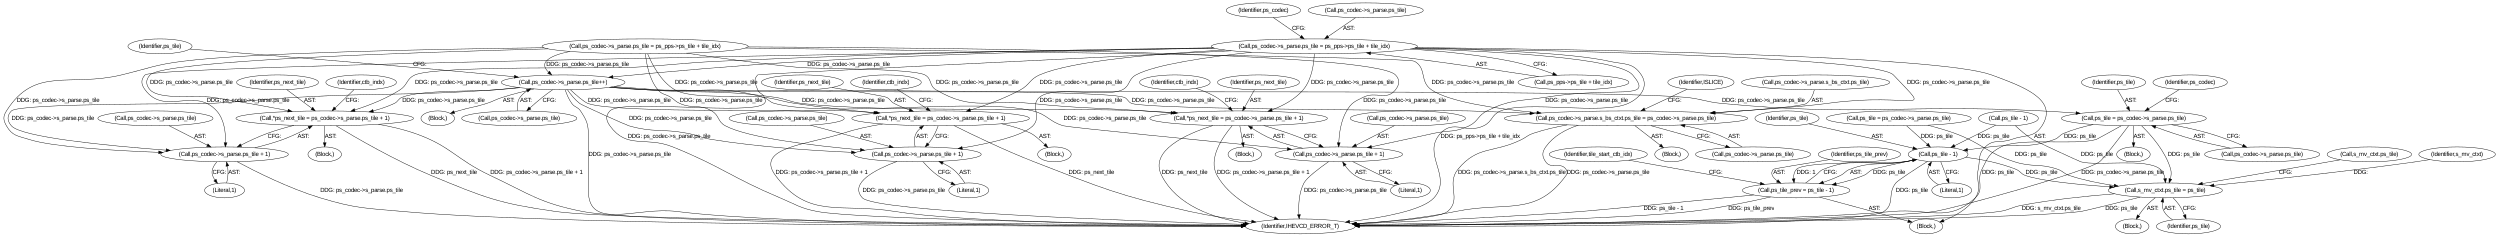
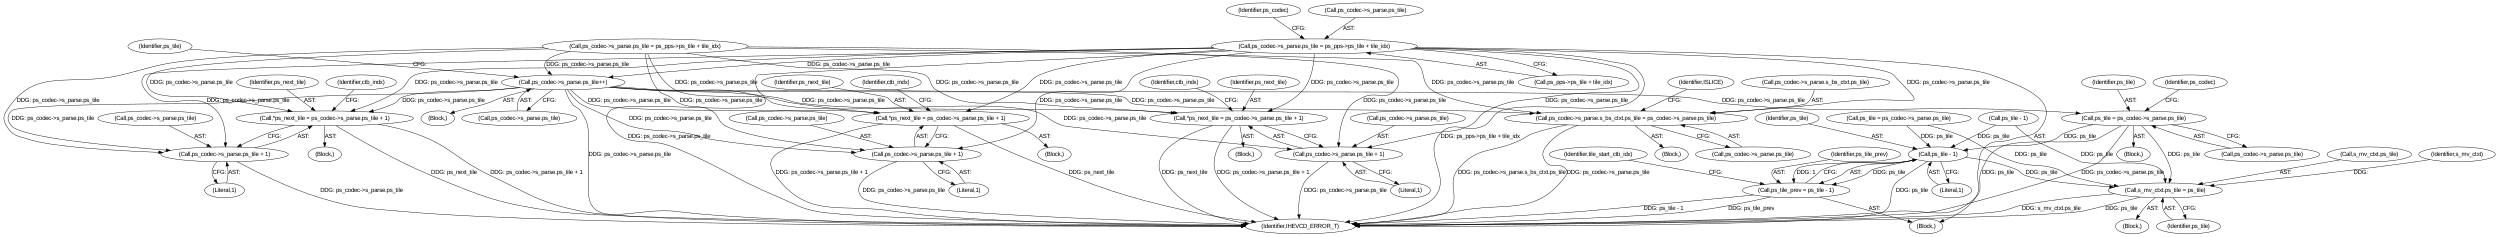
edge "(Call,s_mv_ctxt.ps_tile)" -> "(Call,s_mv_ctxt.ps_tile = ps_tile)": label "CFG: " -> "AST: "
